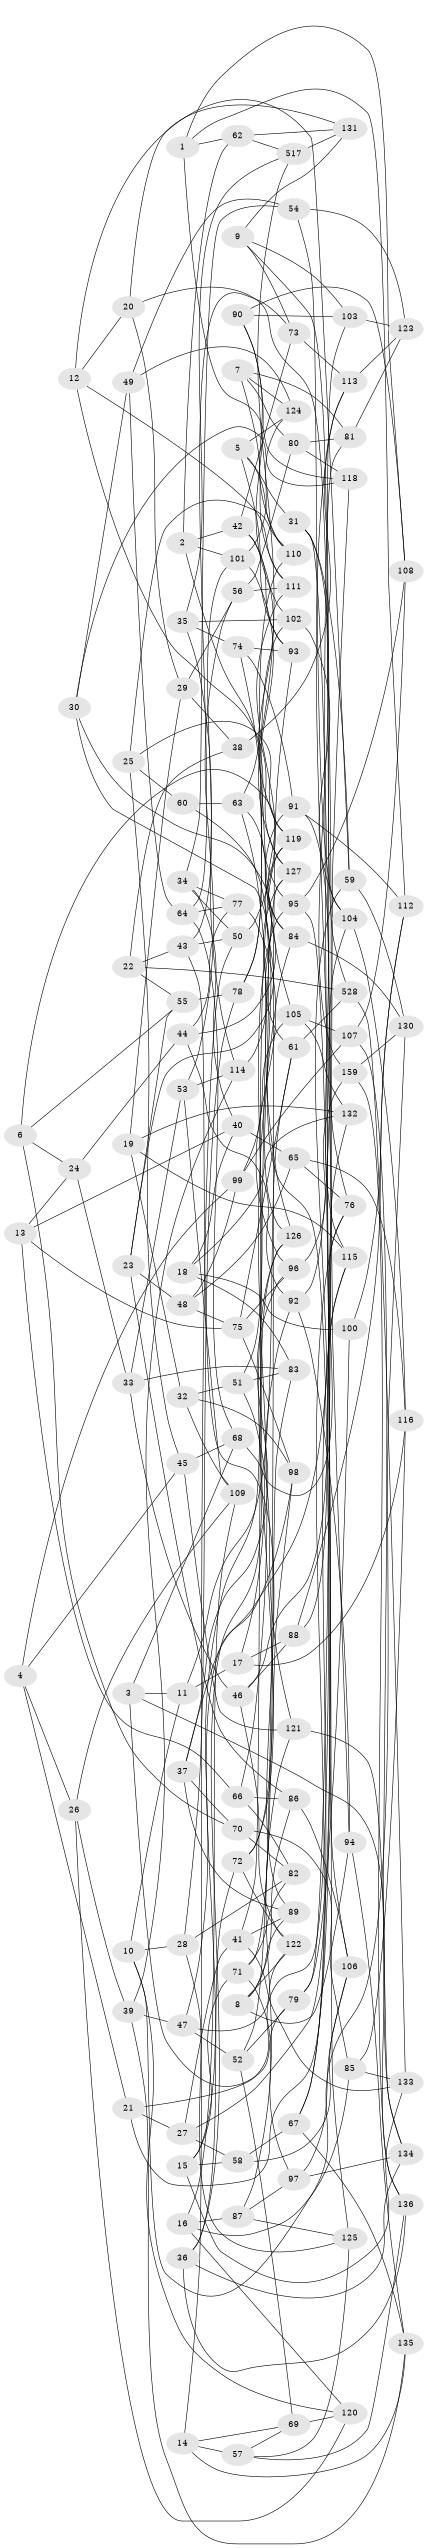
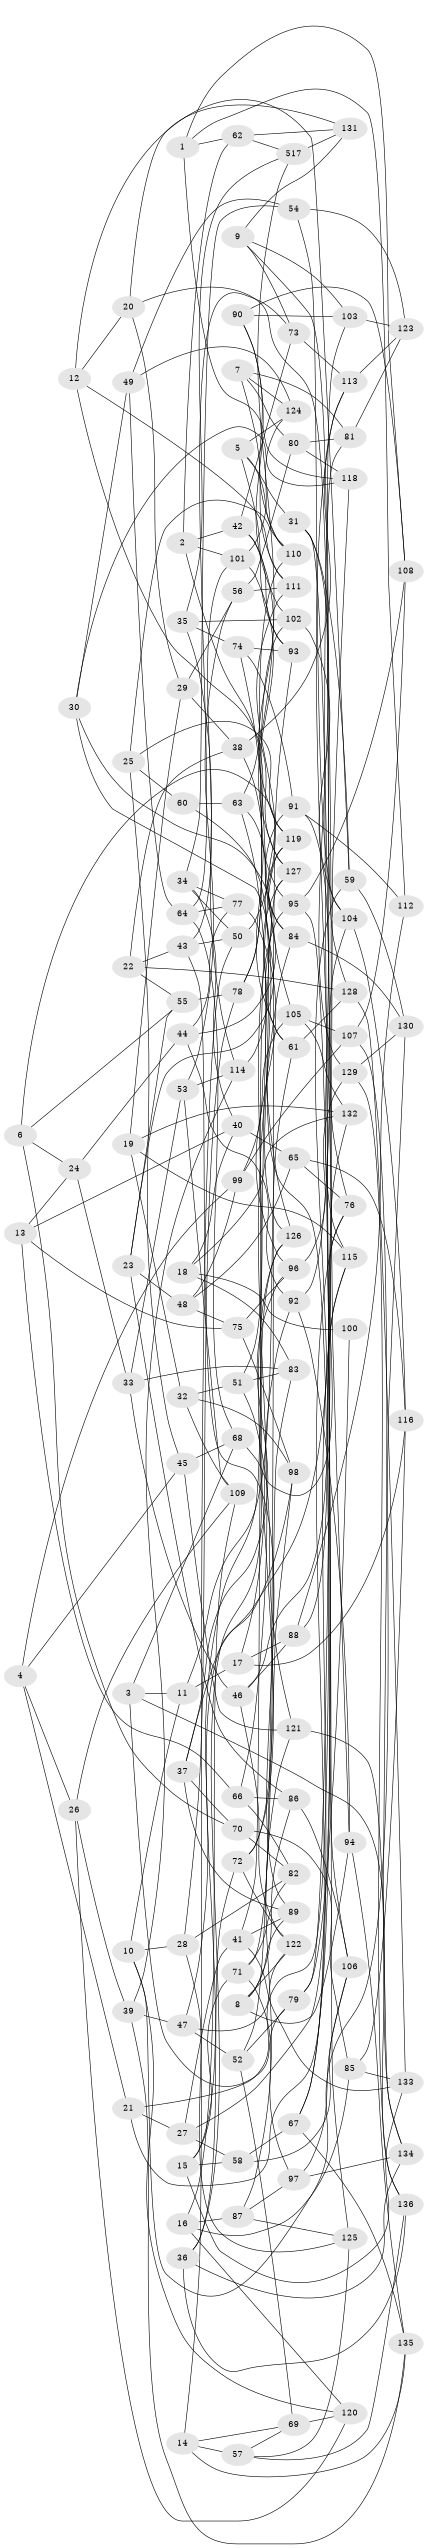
node "528": label "528" -> "128"
node "159": label "159" -> "129"
edge "112" -- "100": removed
edge "61" -- "75": now "61" -- "38"
